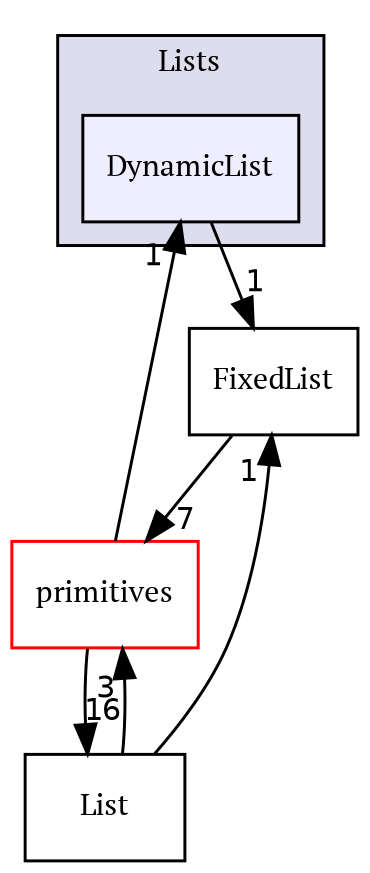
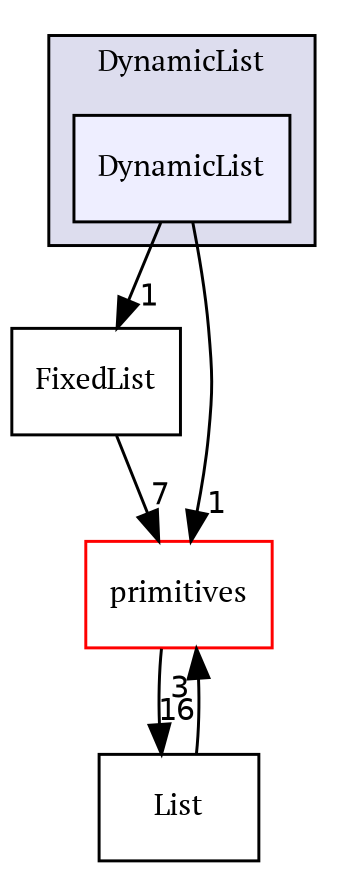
cluster "Lists": label "Lists" -> "DynamicList"
edge "primitives" -> "DynamicList": reversed
edge "List" -> "FixedList": removed
